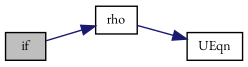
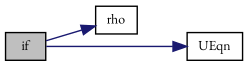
edge "rho" -> "UEqn": now "if" -> "UEqn"
